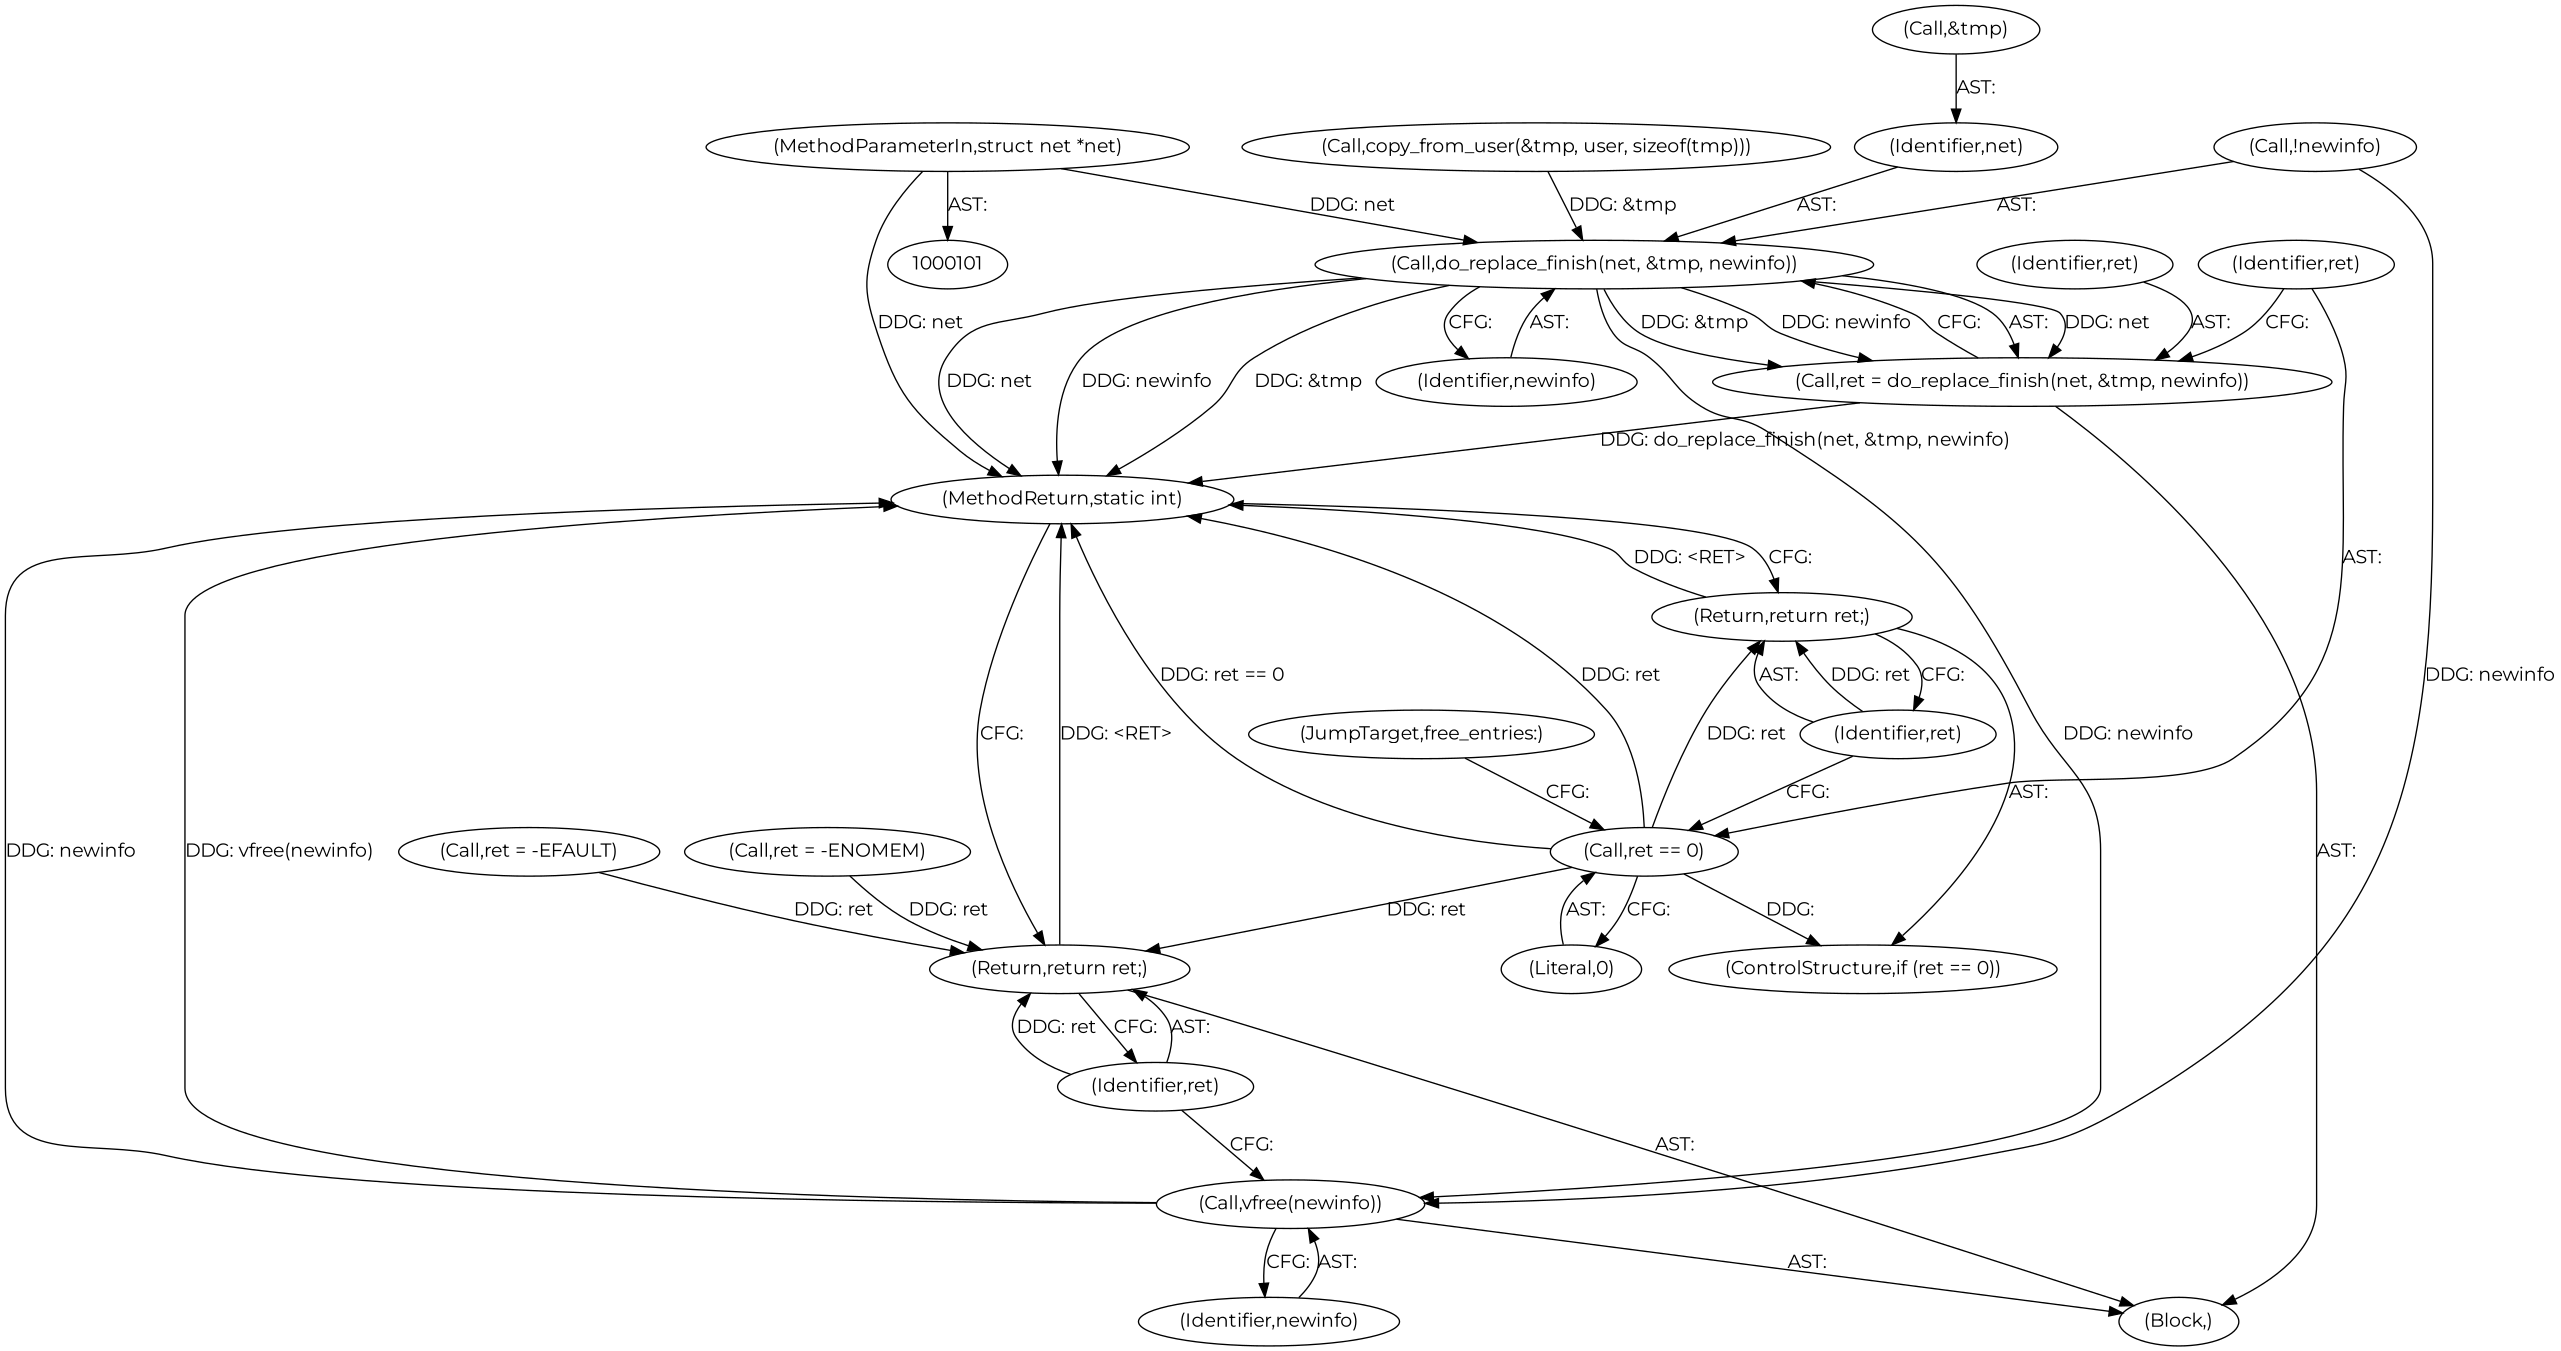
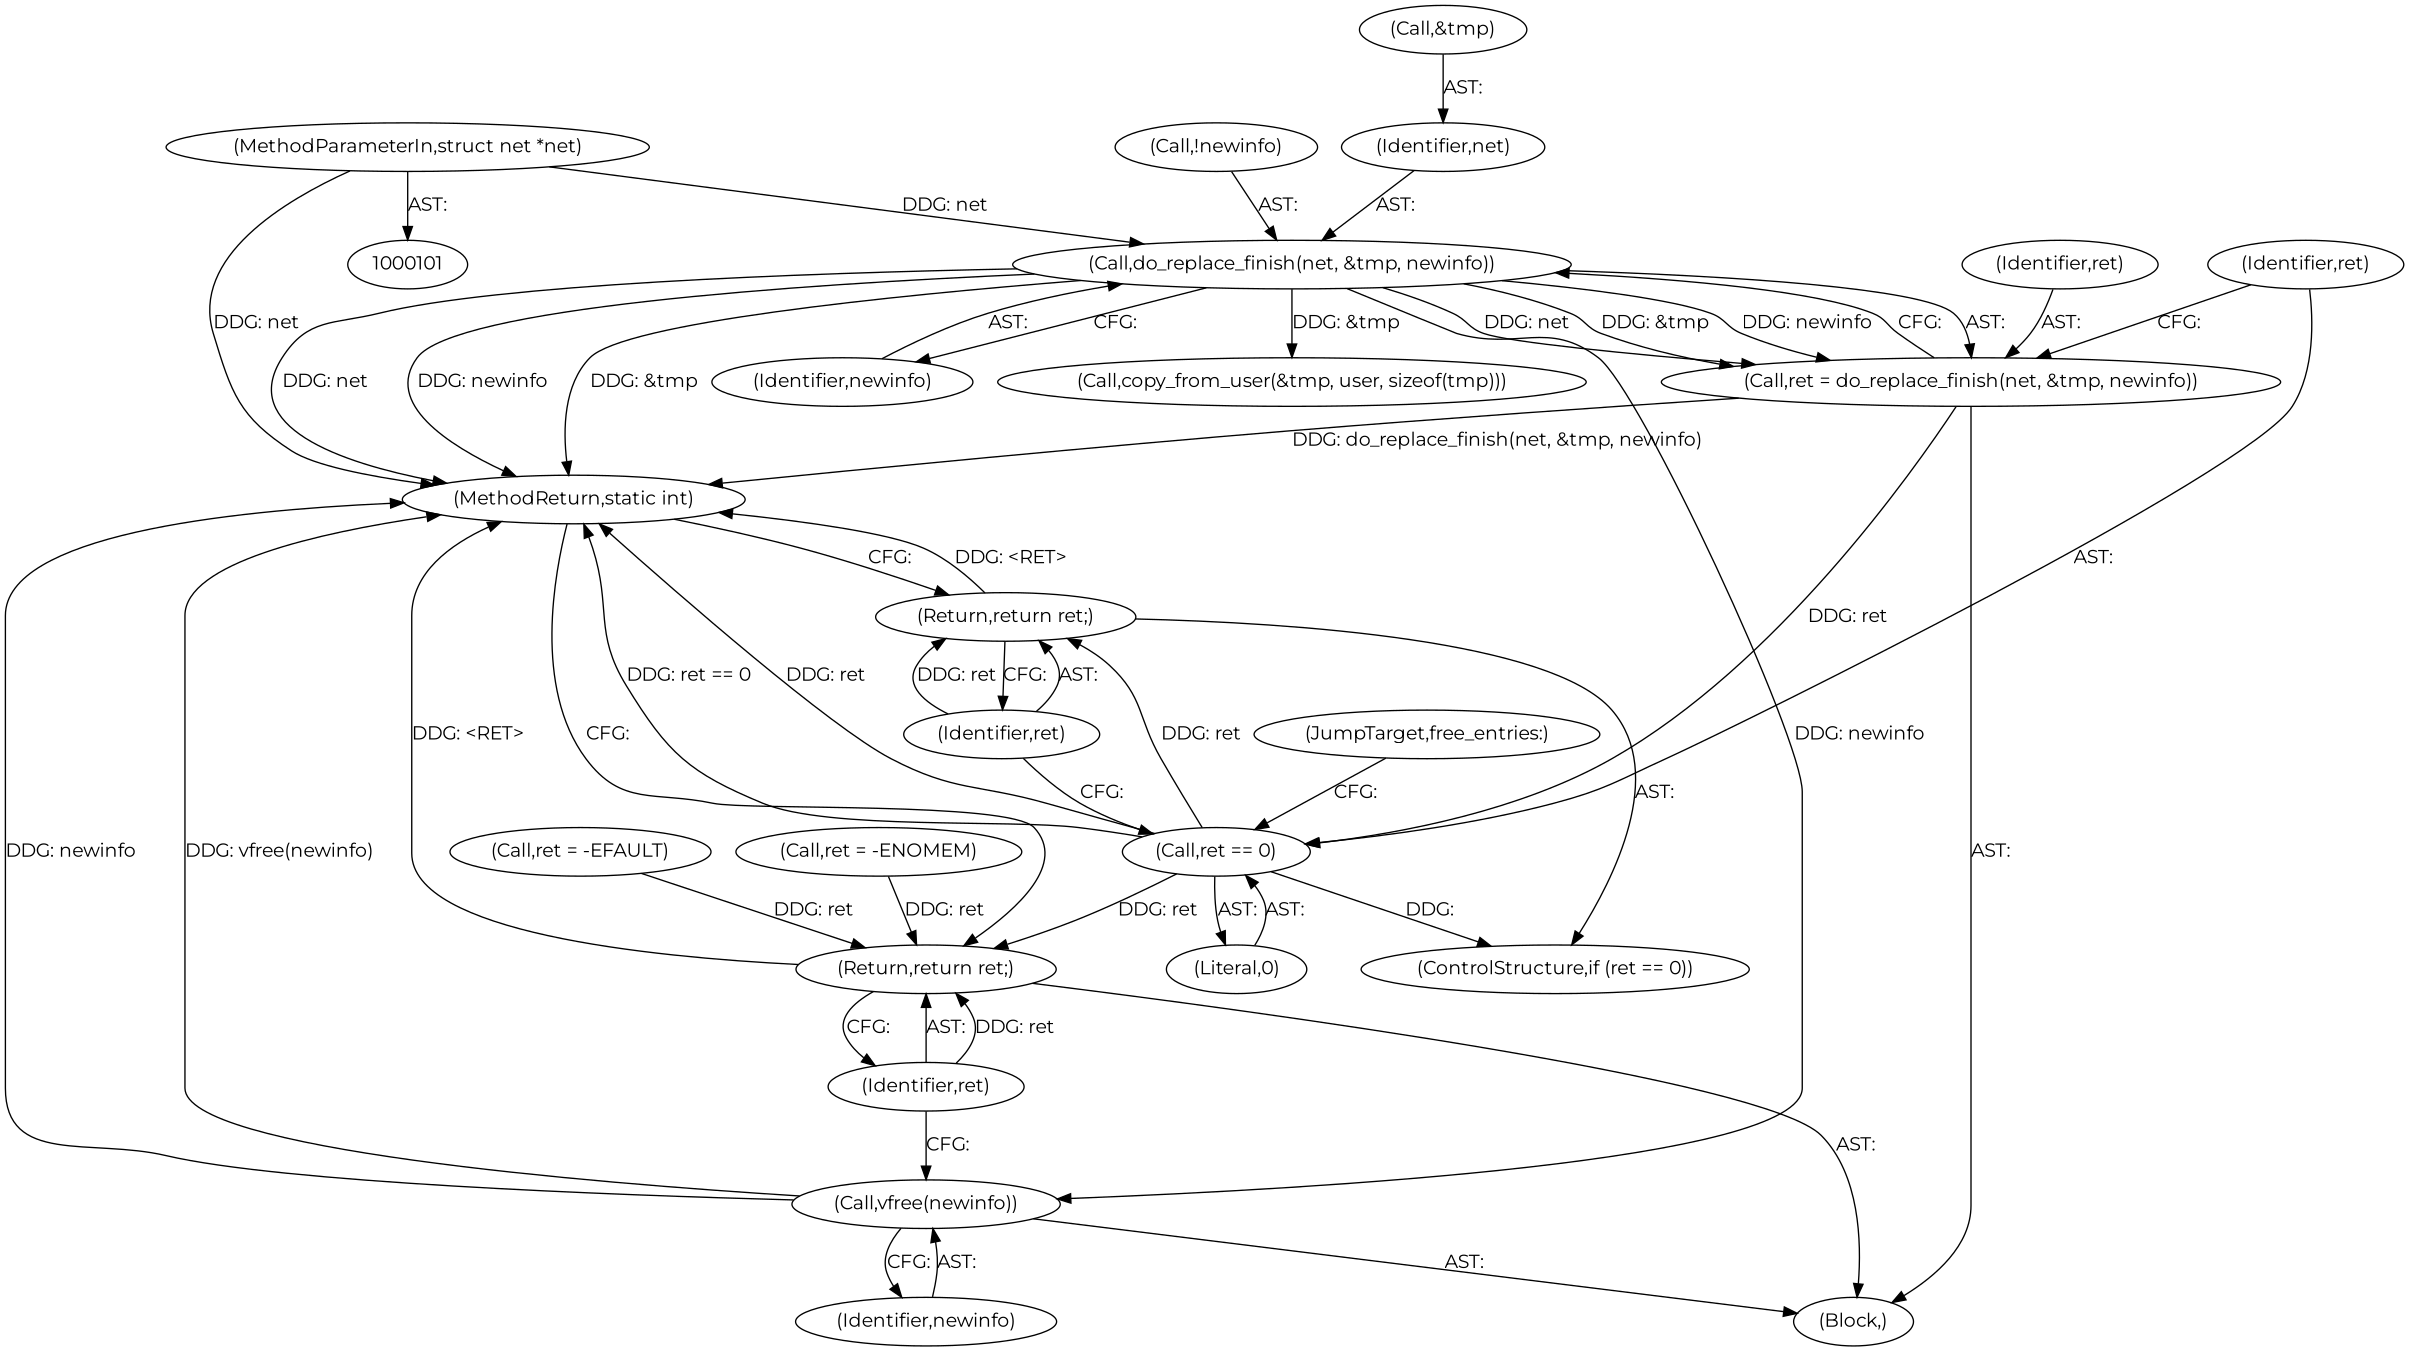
edge "(Call,copy_from_user(&tmp, user, sizeof(tmp)))" -> "(Call,do_replace_finish(net, &tmp, newinfo))": reversed
edge "(Call,ret = do_replace_finish(net, &tmp, newinfo))" -> "(Call,ret == 0)": added, label "DDG: ret"
edge "(Call,ret == 0)" -> "(Literal,0)": label "CFG: " -> "AST: "
edge "(Call,!newinfo)" -> "(Call,vfree(newinfo))": removed, label "DDG: newinfo"
